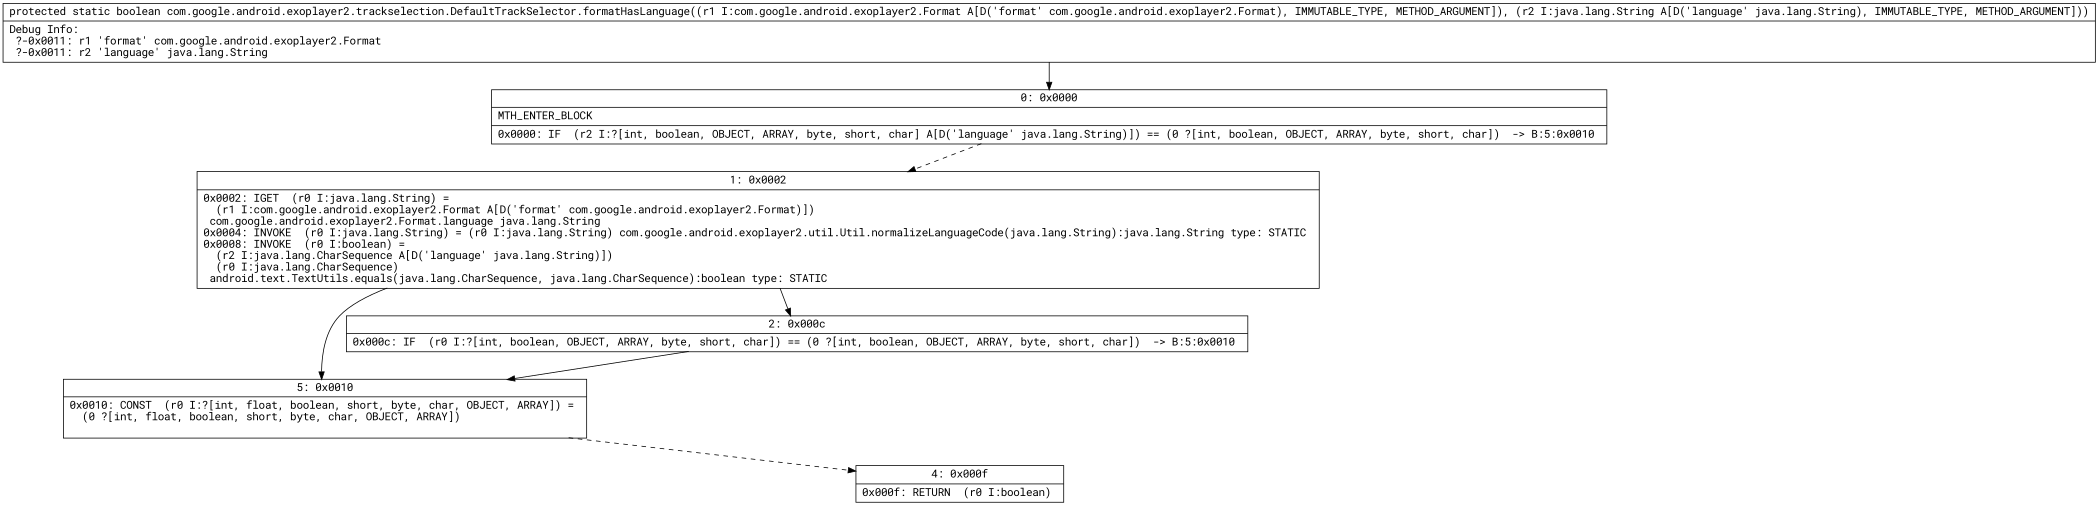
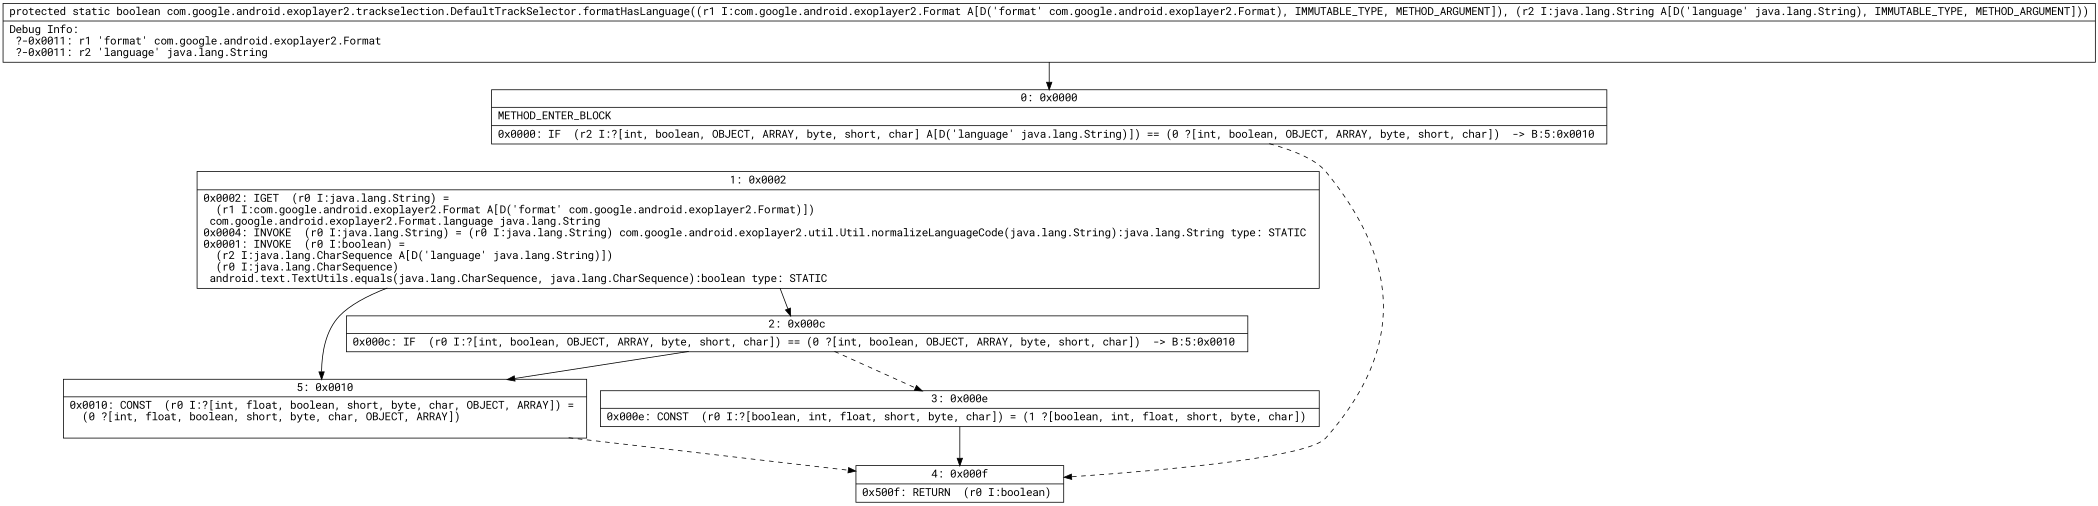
node "0: 0x0000": text "MTH_ENTER_BLOCK" -> "METHOD_ENTER_BLOCK"
edge "0: 0x0000" -> "1: 0x0002": now "0: 0x0000" -> "4: 0x000f"
node "1: 0x0002": text "0x0008: INVOKE  (r0 I:boolean) =" -> "0x0001: INVOKE  (r0 I:boolean) ="
node "3: 0x000e": added
node "4: 0x000f": text "0x000f: RETURN  (r0 I:boolean)" -> "0x500f: RETURN  (r0 I:boolean)"
